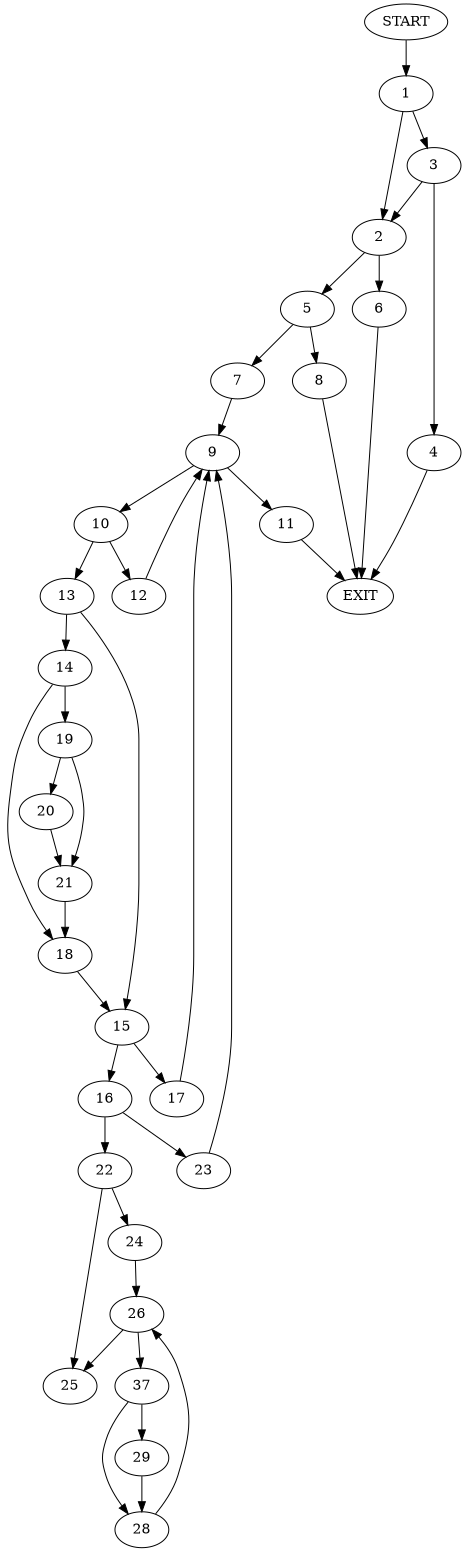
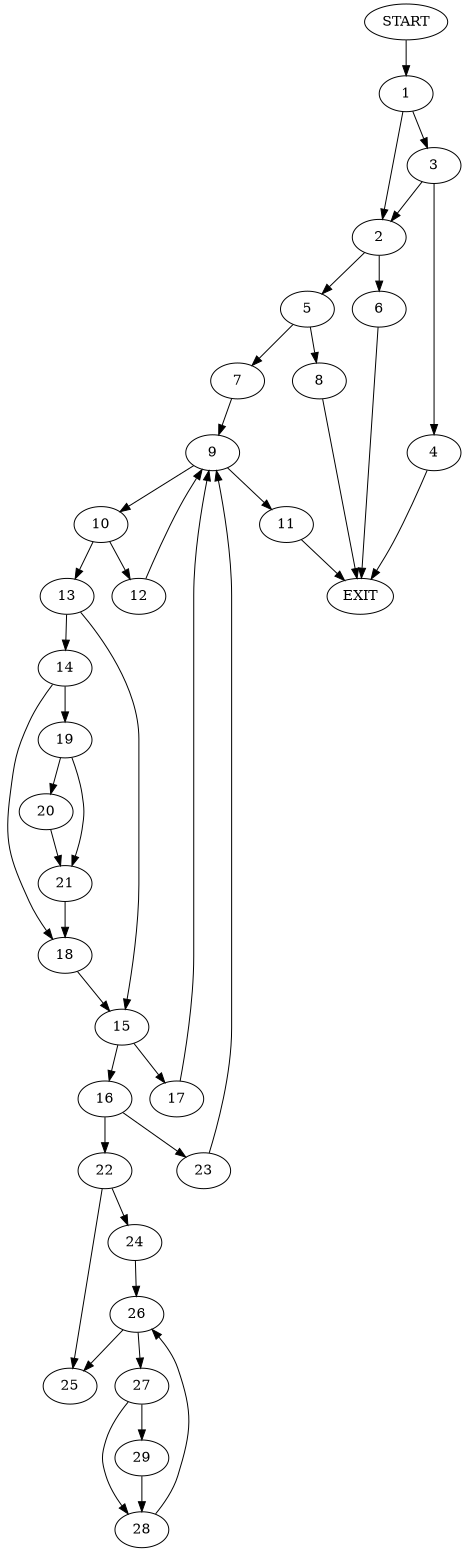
node "37": label "37" -> "27"
